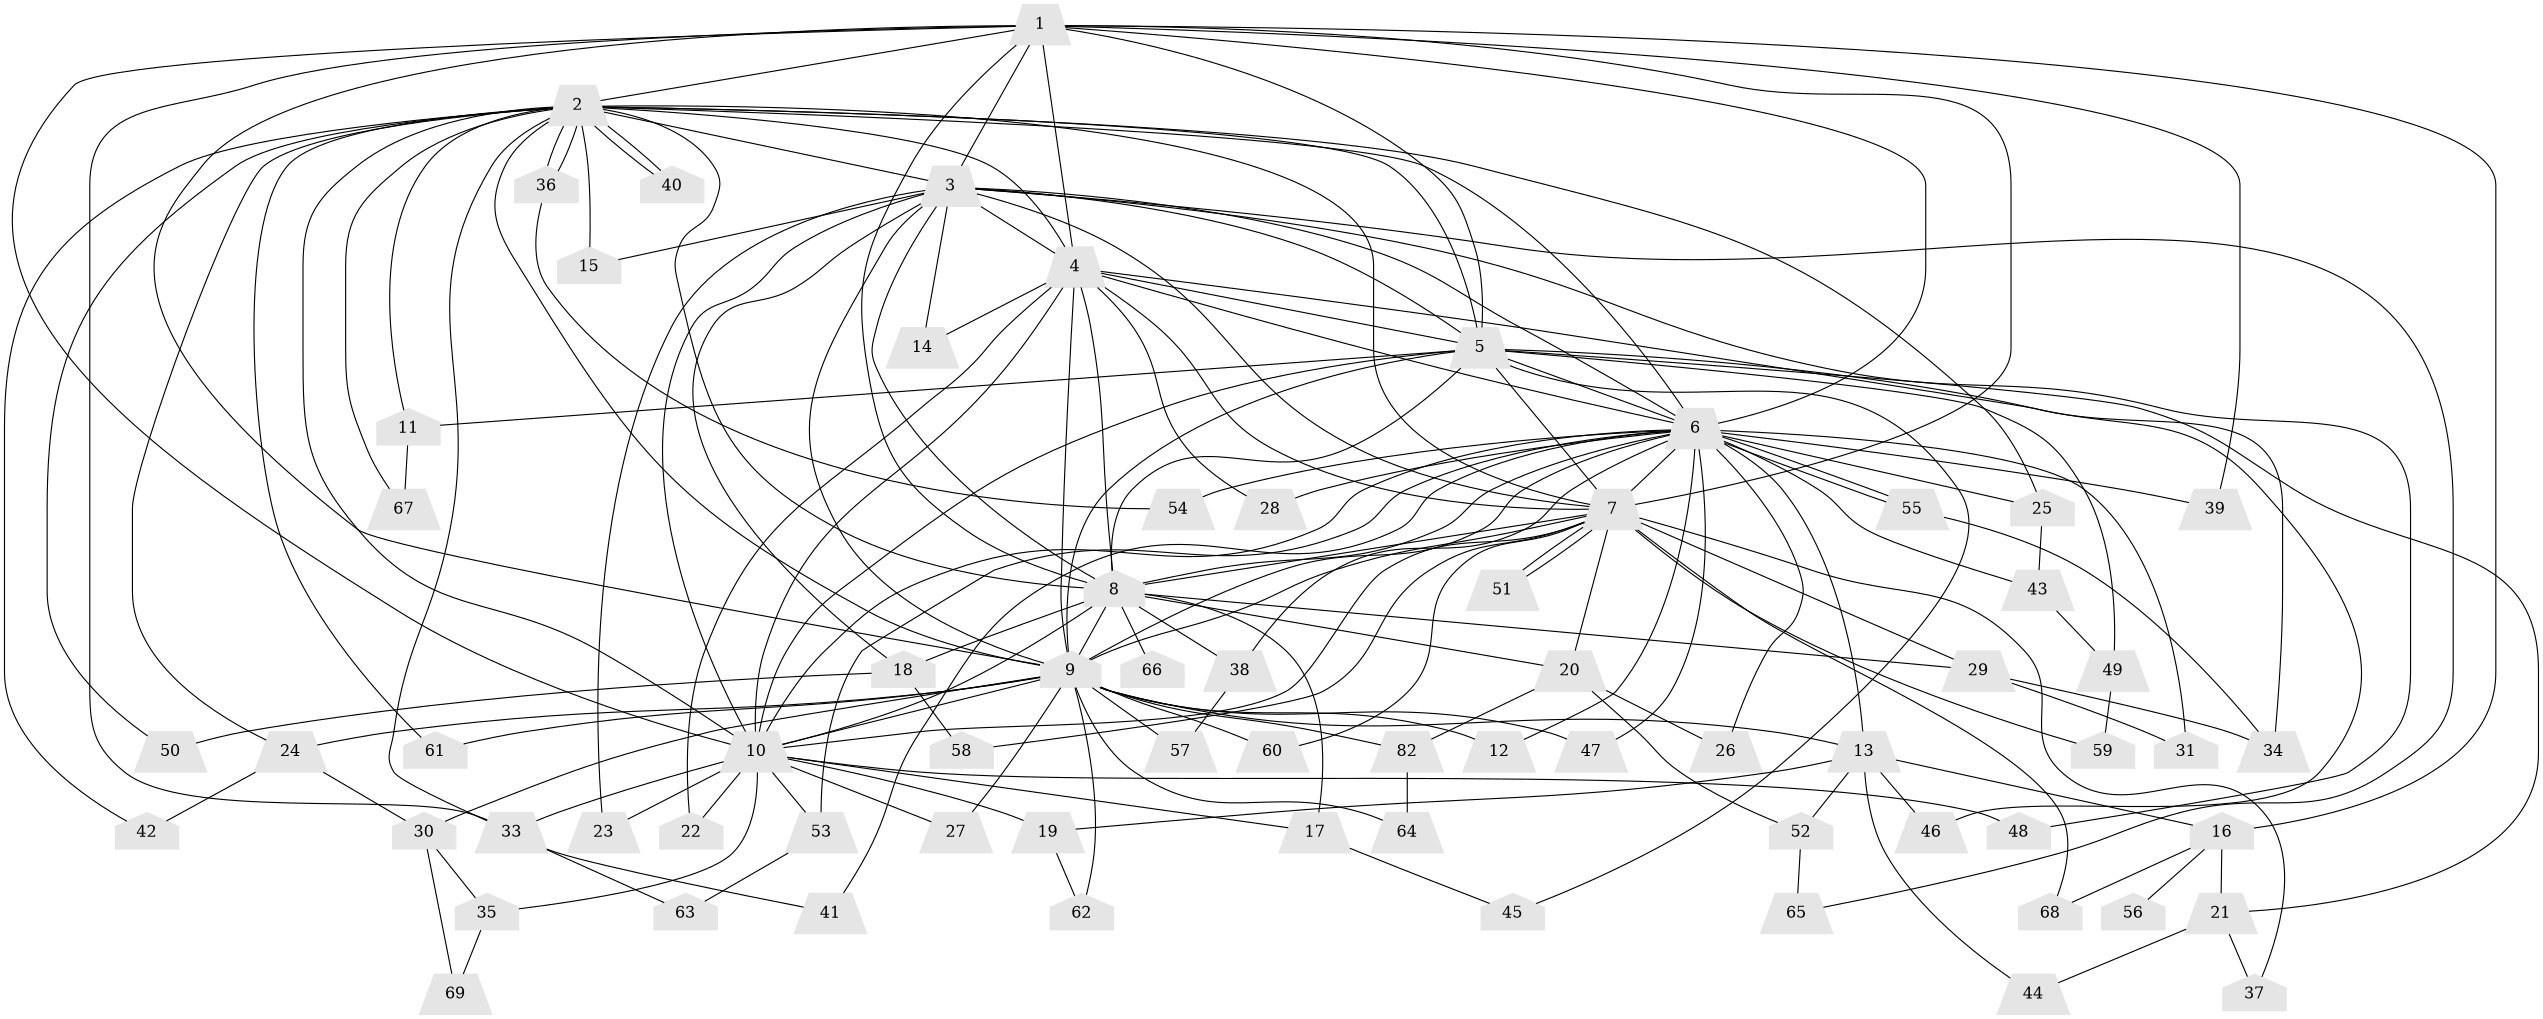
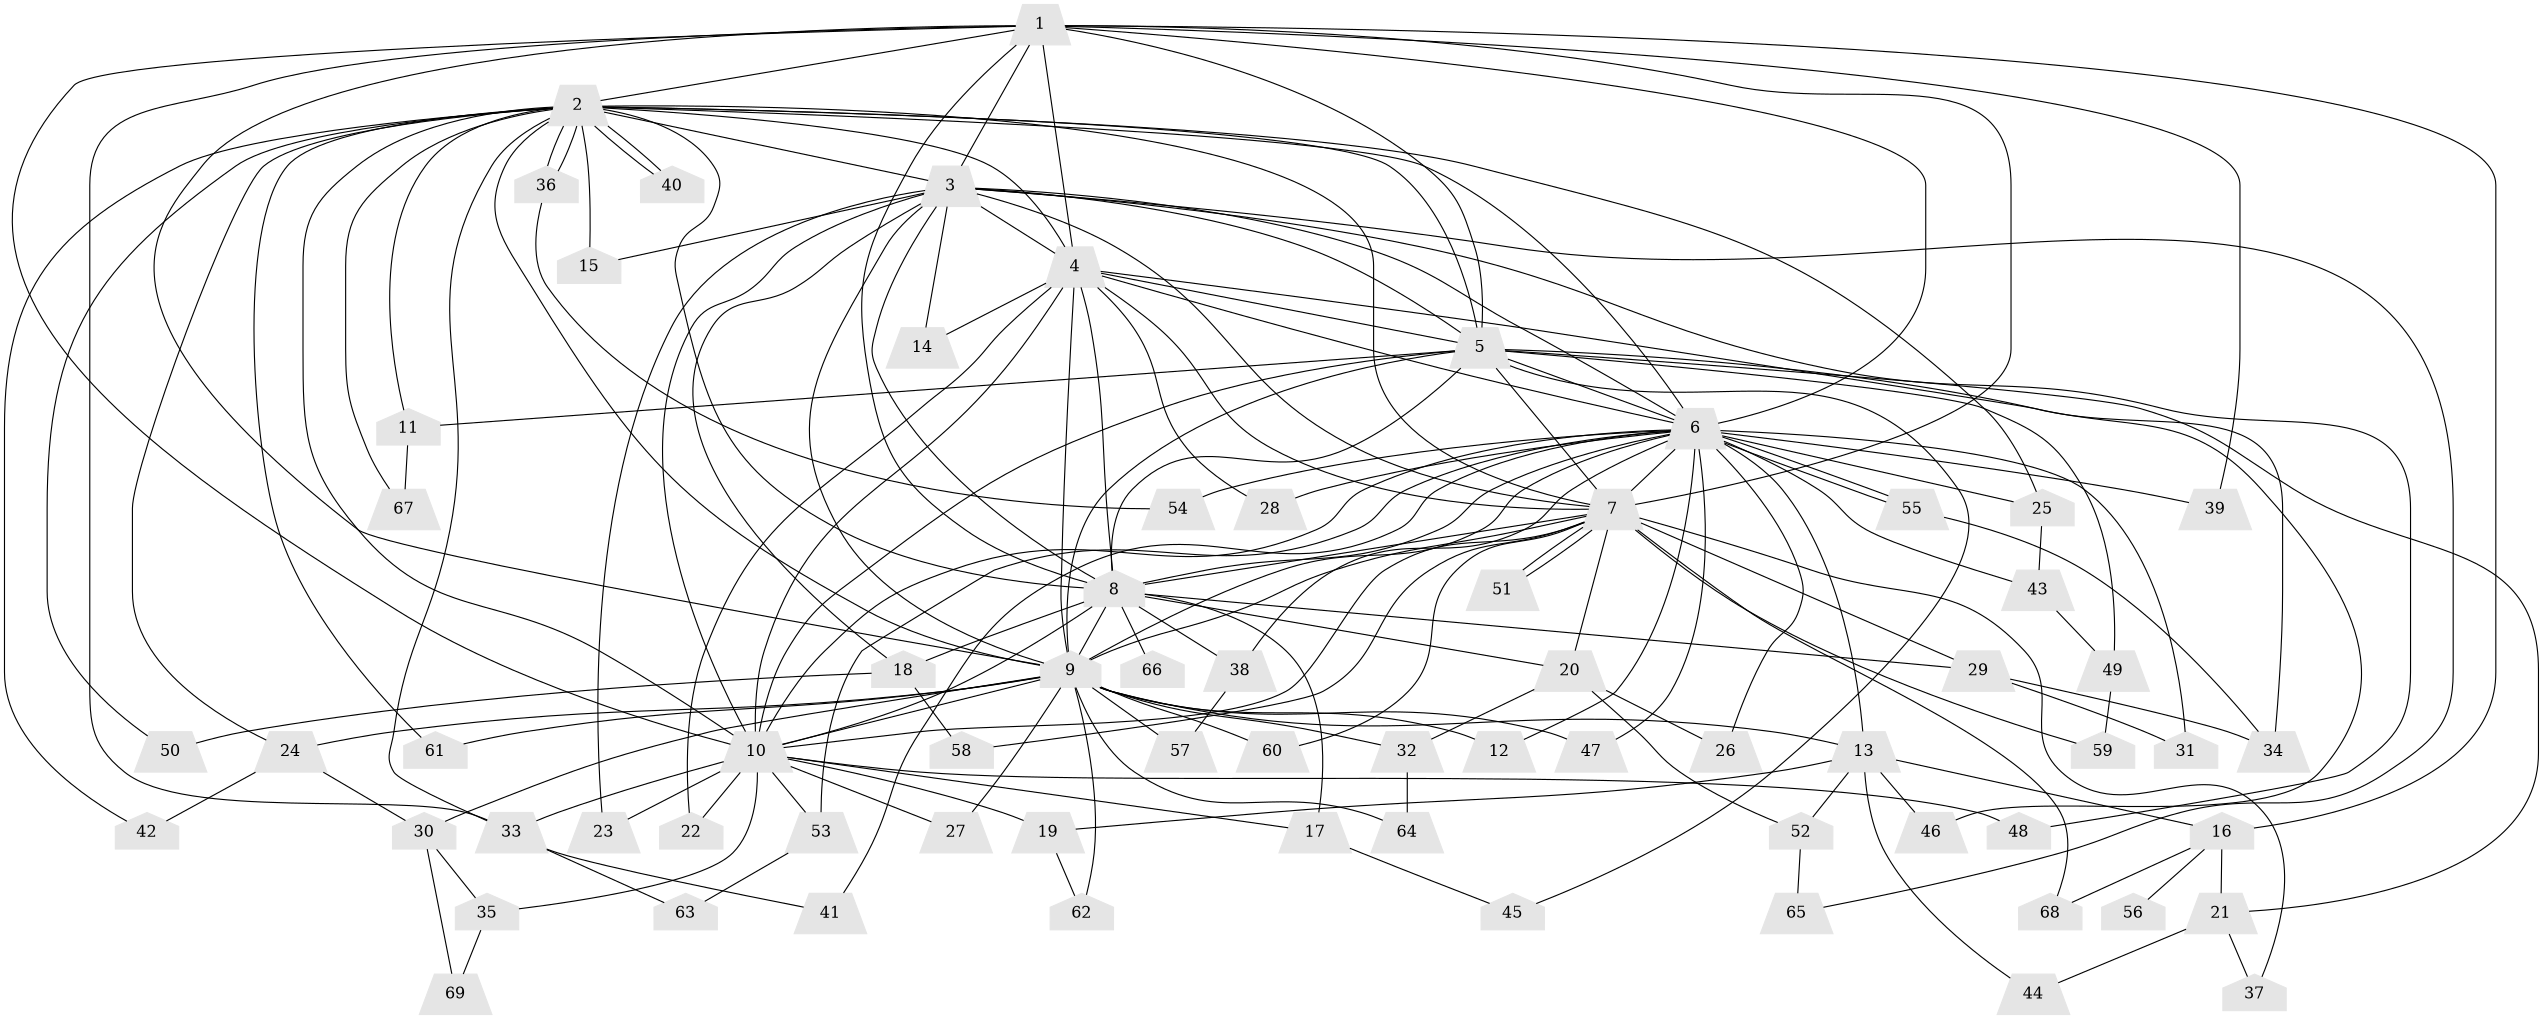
node "82": label "82" -> "32"
